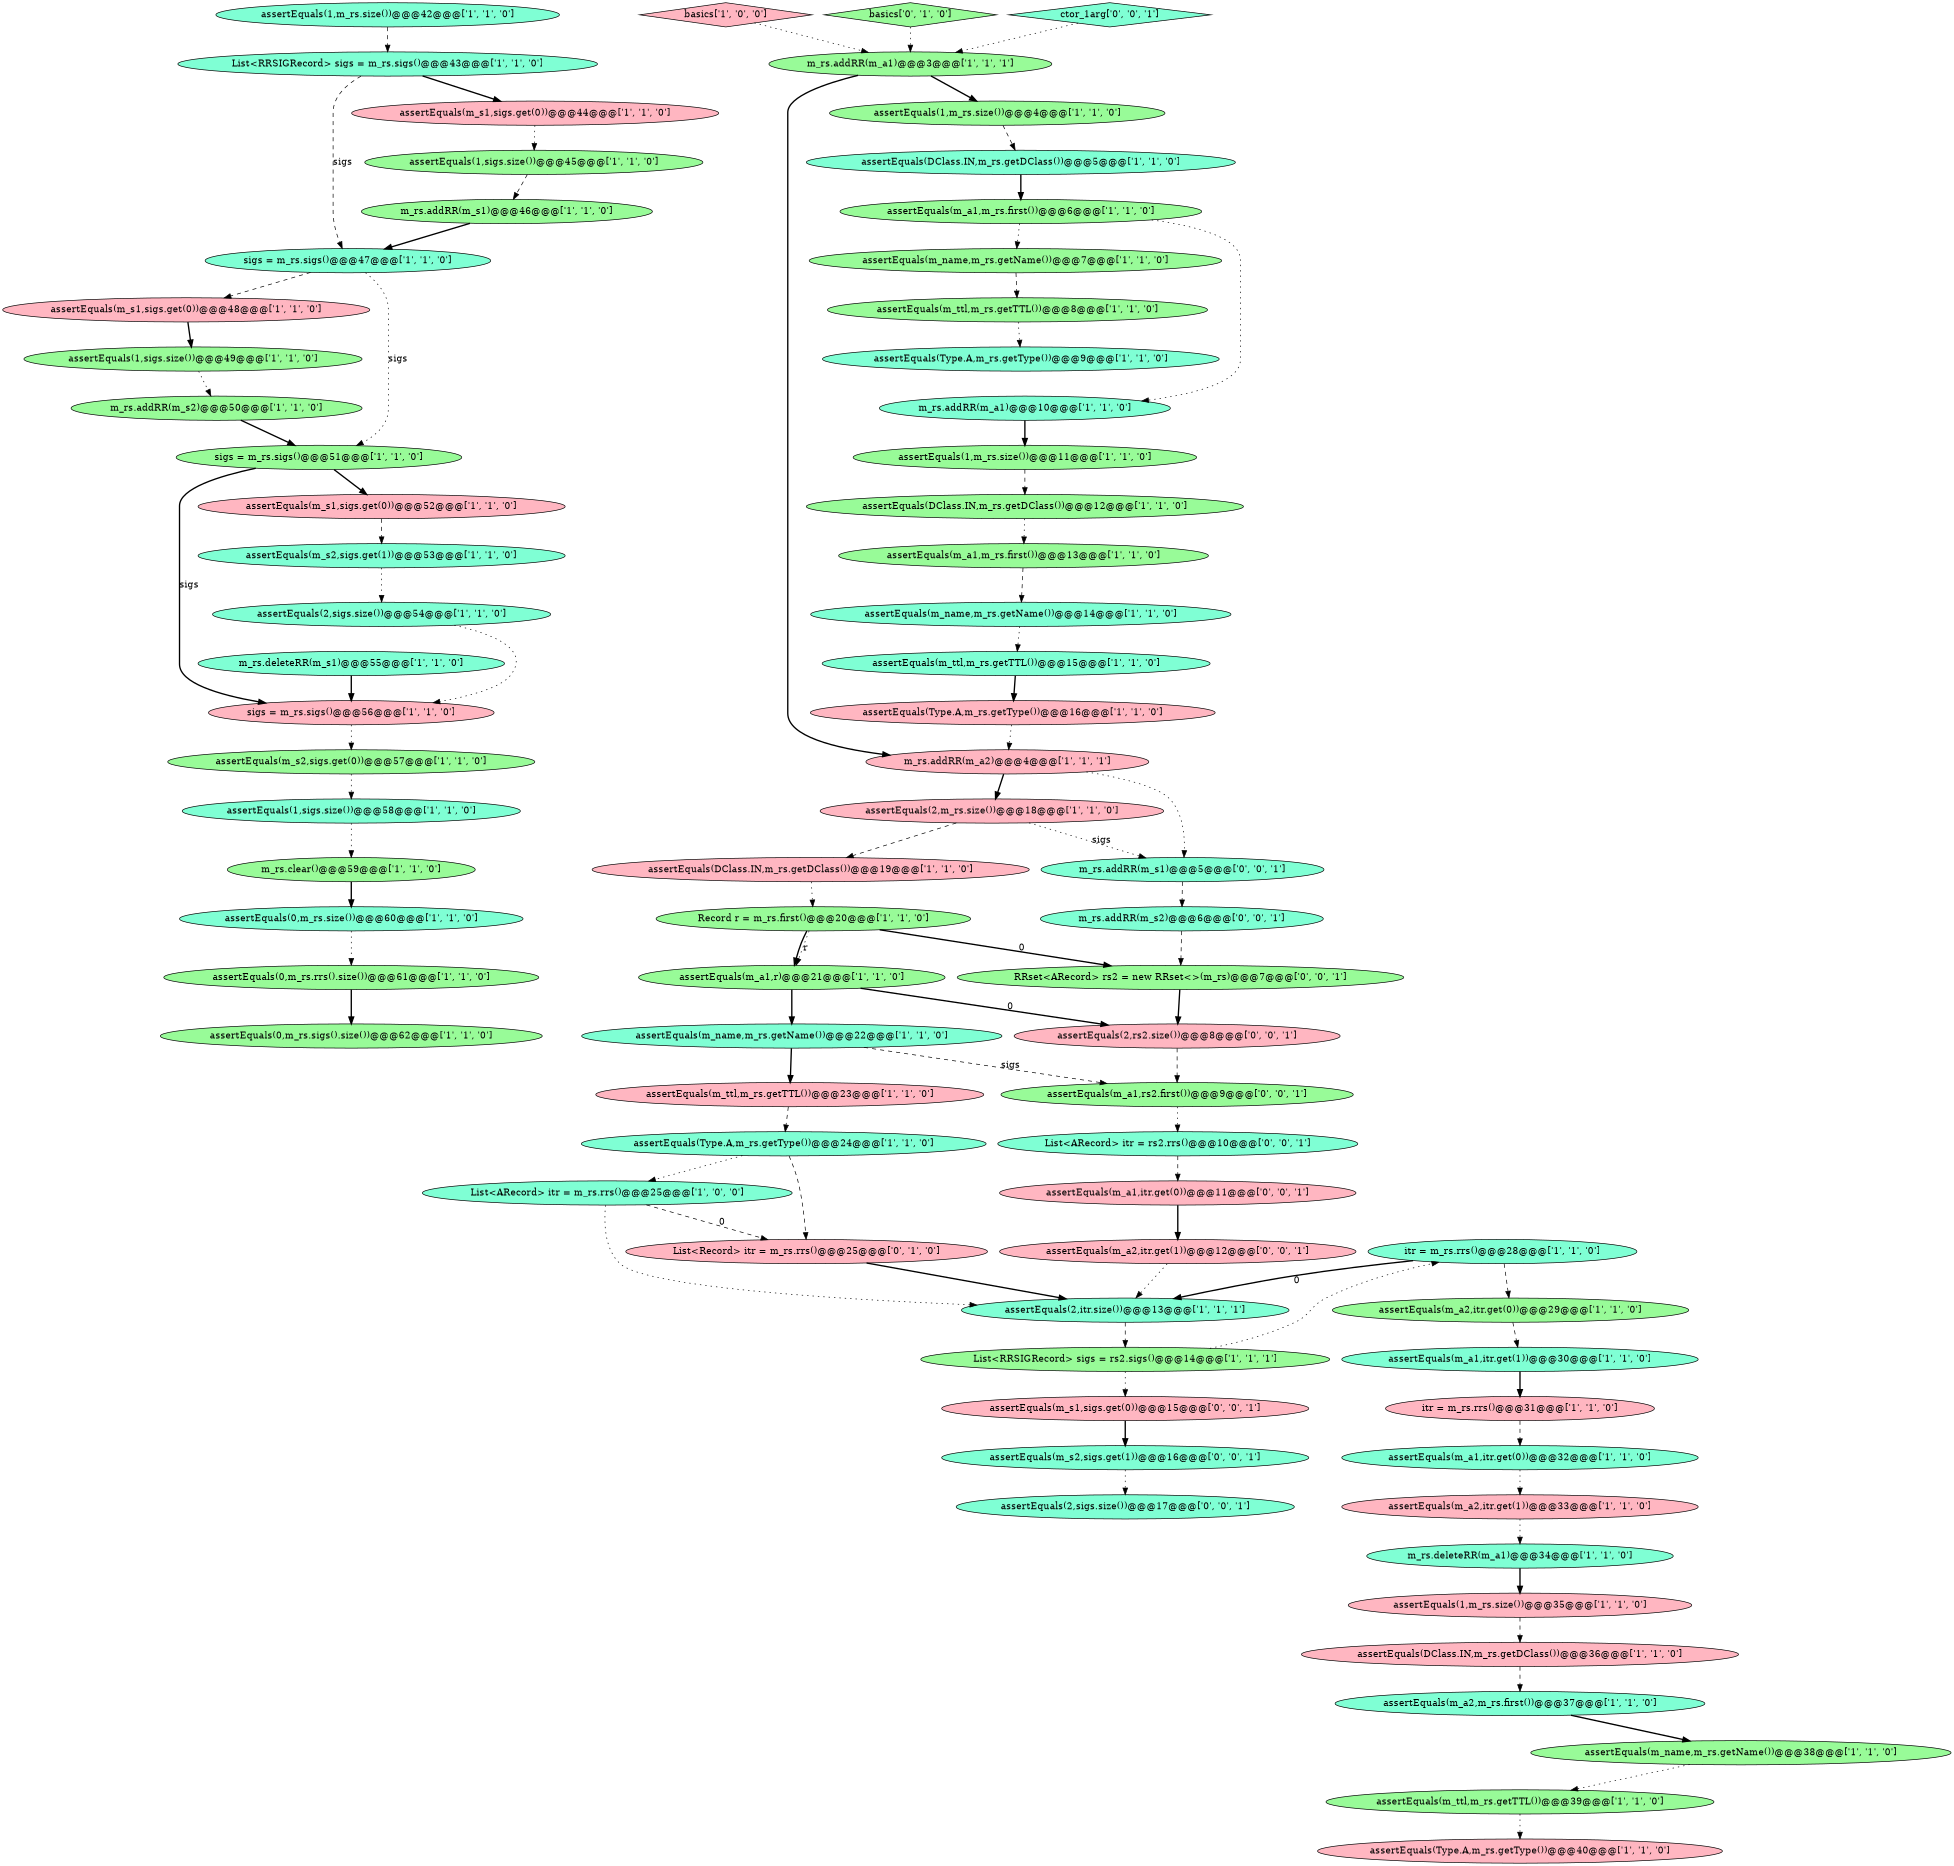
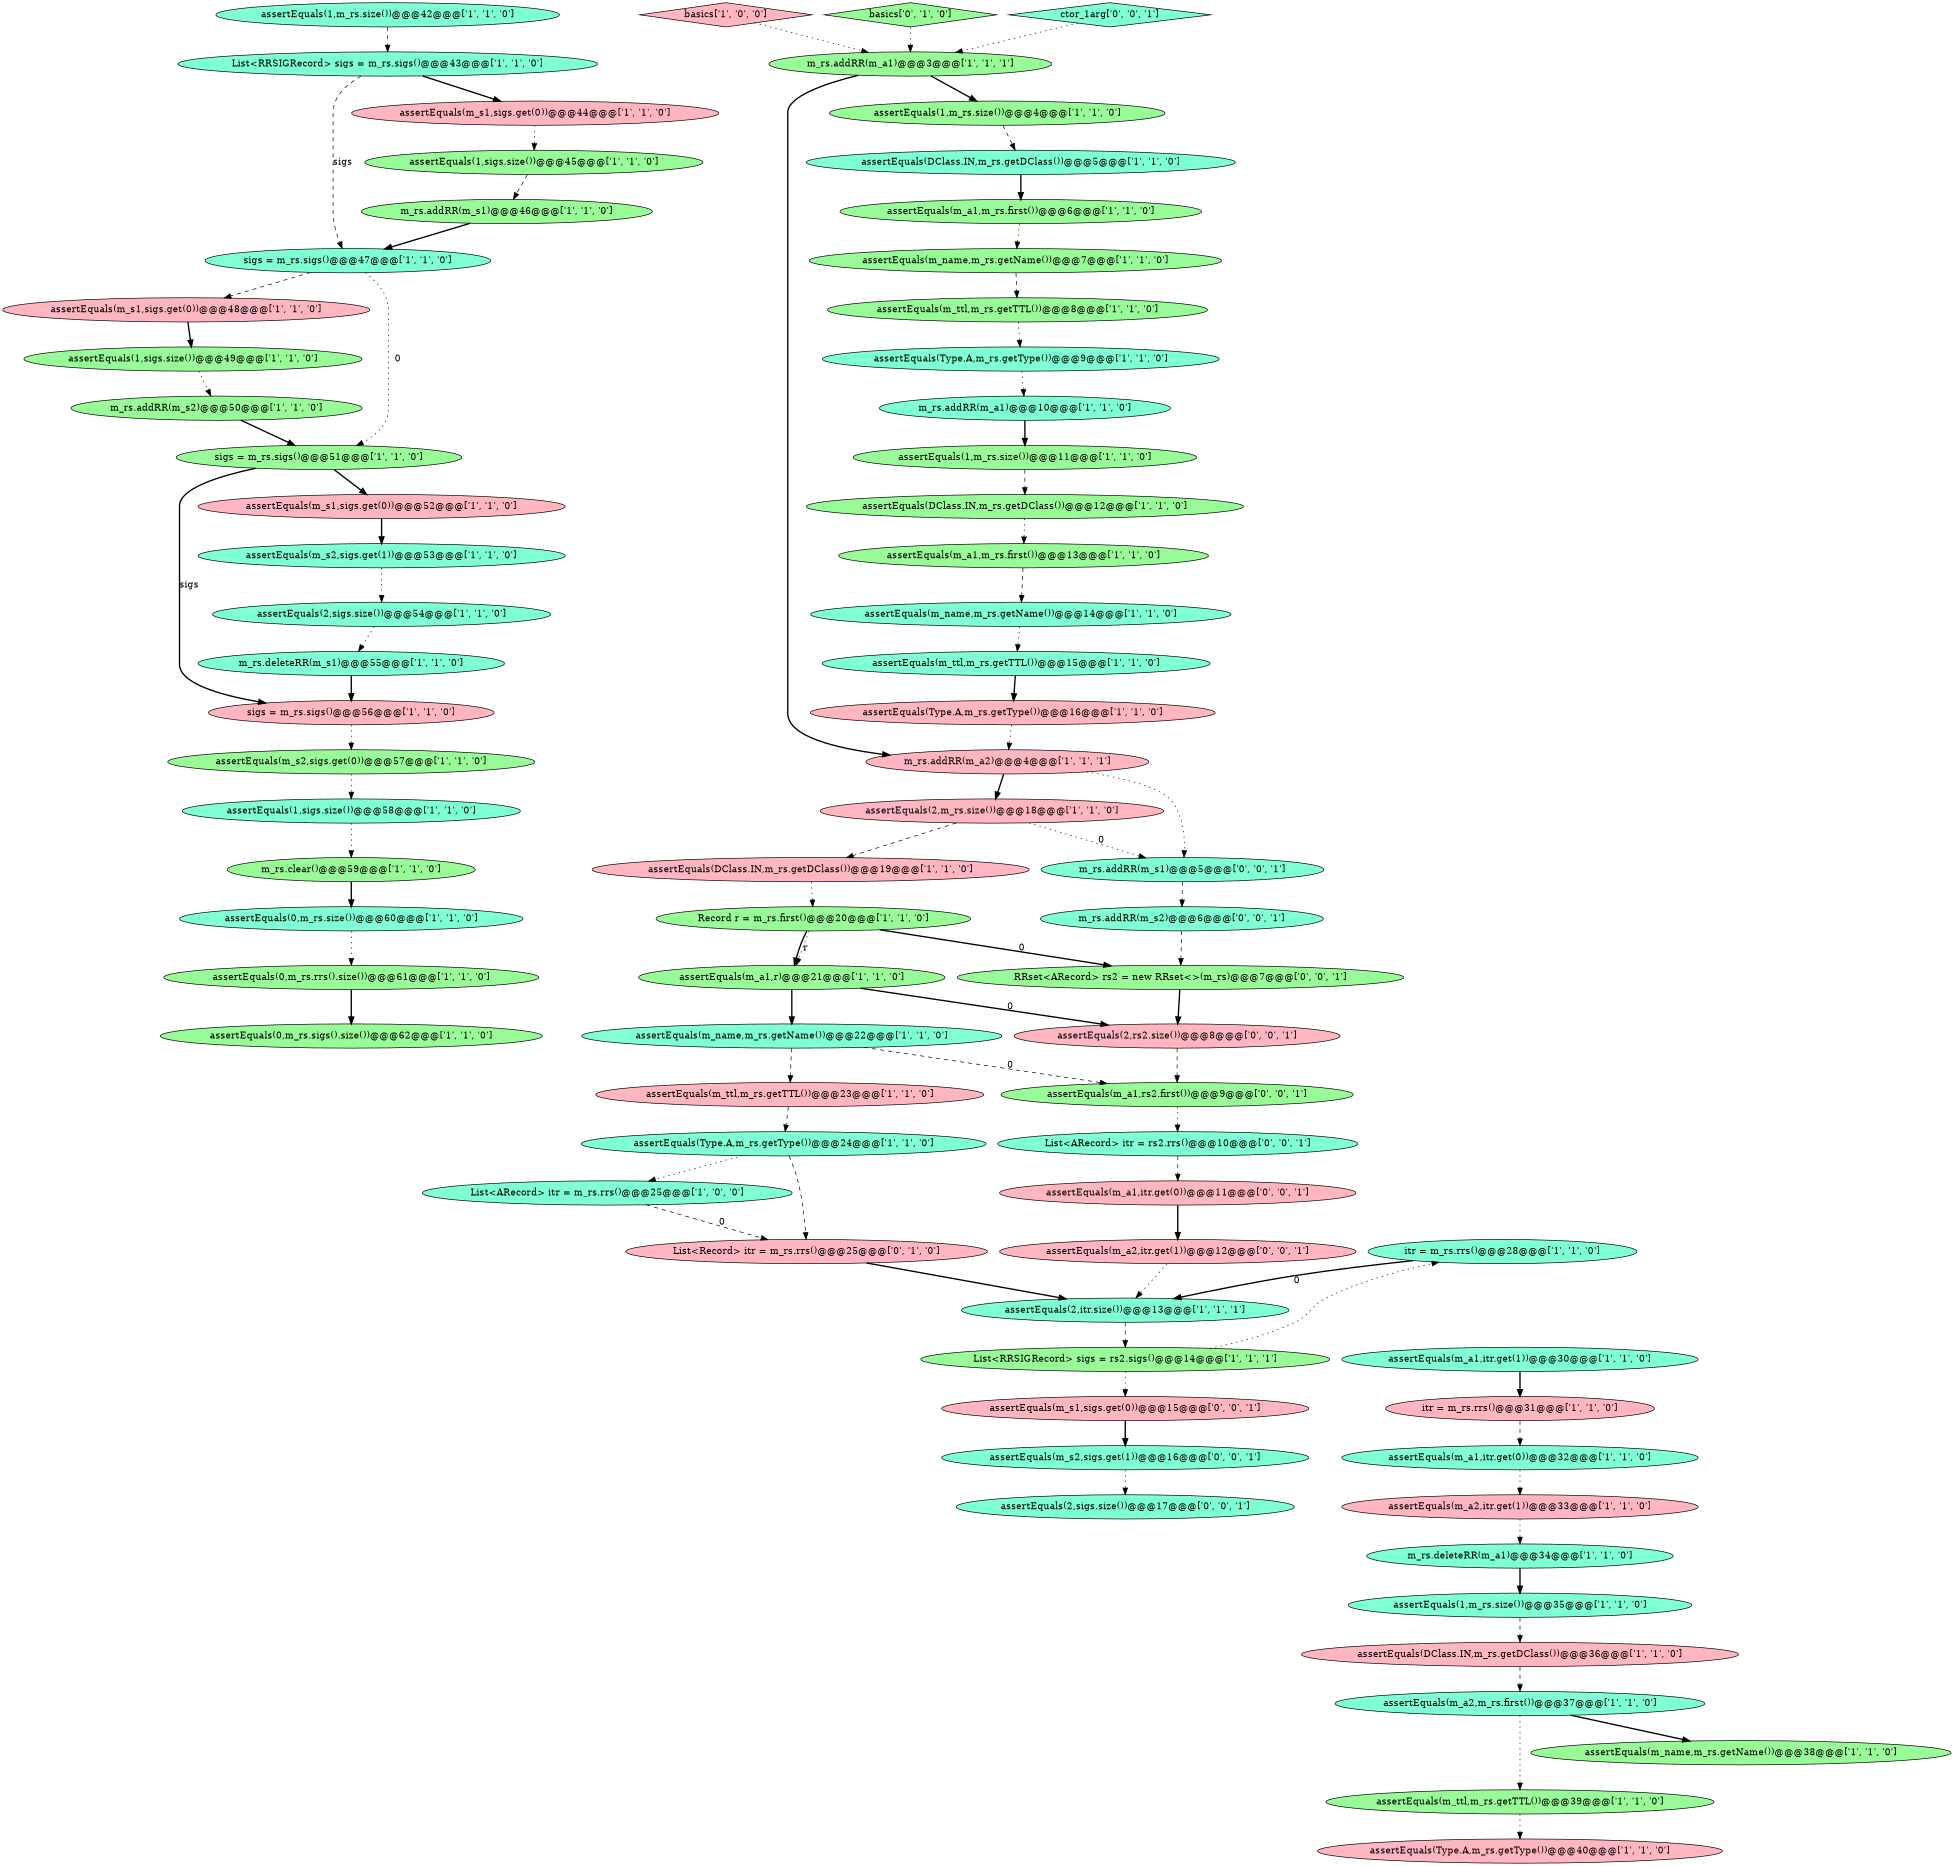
edge "assertEquals(m_a1,m_rs.first())@@@6@@@['1', '1', '0']" -> "m_rs.addRR(m_a1)@@@10@@@['1', '1', '0']": now "assertEquals(Type.A,m_rs.getType())@@@9@@@['1', '1', '0']" -> "m_rs.addRR(m_a1)@@@10@@@['1', '1', '0']"
edge "sigs = m_rs.sigs()@@@47@@@['1', '1', '0']" -> "sigs = m_rs.sigs()@@@51@@@['1', '1', '0']": label "sigs" -> "0"
edge "assertEquals(m_s1,sigs.get(0))@@@52@@@['1', '1', '0']" -> "assertEquals(m_s2,sigs.get(1))@@@53@@@['1', '1', '0']": style dashed -> bold
edge "assertEquals(2,sigs.size())@@@54@@@['1', '1', '0']" -> "sigs = m_rs.sigs()@@@56@@@['1', '1', '0']": now "assertEquals(2,sigs.size())@@@54@@@['1', '1', '0']" -> "m_rs.deleteRR(m_s1)@@@55@@@['1', '1', '0']"
edge "assertEquals(2,m_rs.size())@@@18@@@['1', '1', '0']" -> "m_rs.addRR(m_s1)@@@5@@@['0', '0', '1']": label "sigs" -> "0"
edge "assertEquals(m_name,m_rs.getName())@@@22@@@['1', '1', '0']" -> "assertEquals(m_ttl,m_rs.getTTL())@@@23@@@['1', '1', '0']": style bold -> dashed
edge "assertEquals(m_name,m_rs.getName())@@@22@@@['1', '1', '0']" -> "assertEquals(m_a1,rs2.first())@@@9@@@['0', '0', '1']": label "sigs" -> "0"
edge "List<ARecord> itr = m_rs.rrs()@@@25@@@['1', '0', '0']" -> "assertEquals(2,itr.size())@@@13@@@['1', '1', '1']": removed
node "assertEquals(m_a2,itr.get(0))@@@29@@@['1', '1', '0']": removed
node "assertEquals(1,m_rs.size())@@@35@@@['1', '1', '0']": fillcolor lightpink -> aquamarine
edge "assertEquals(m_name,m_rs.getName())@@@38@@@['1', '1', '0']" -> "assertEquals(m_ttl,m_rs.getTTL())@@@39@@@['1', '1', '0']": now "assertEquals(m_a2,m_rs.first())@@@37@@@['1', '1', '0']" -> "assertEquals(m_ttl,m_rs.getTTL())@@@39@@@['1', '1', '0']"
